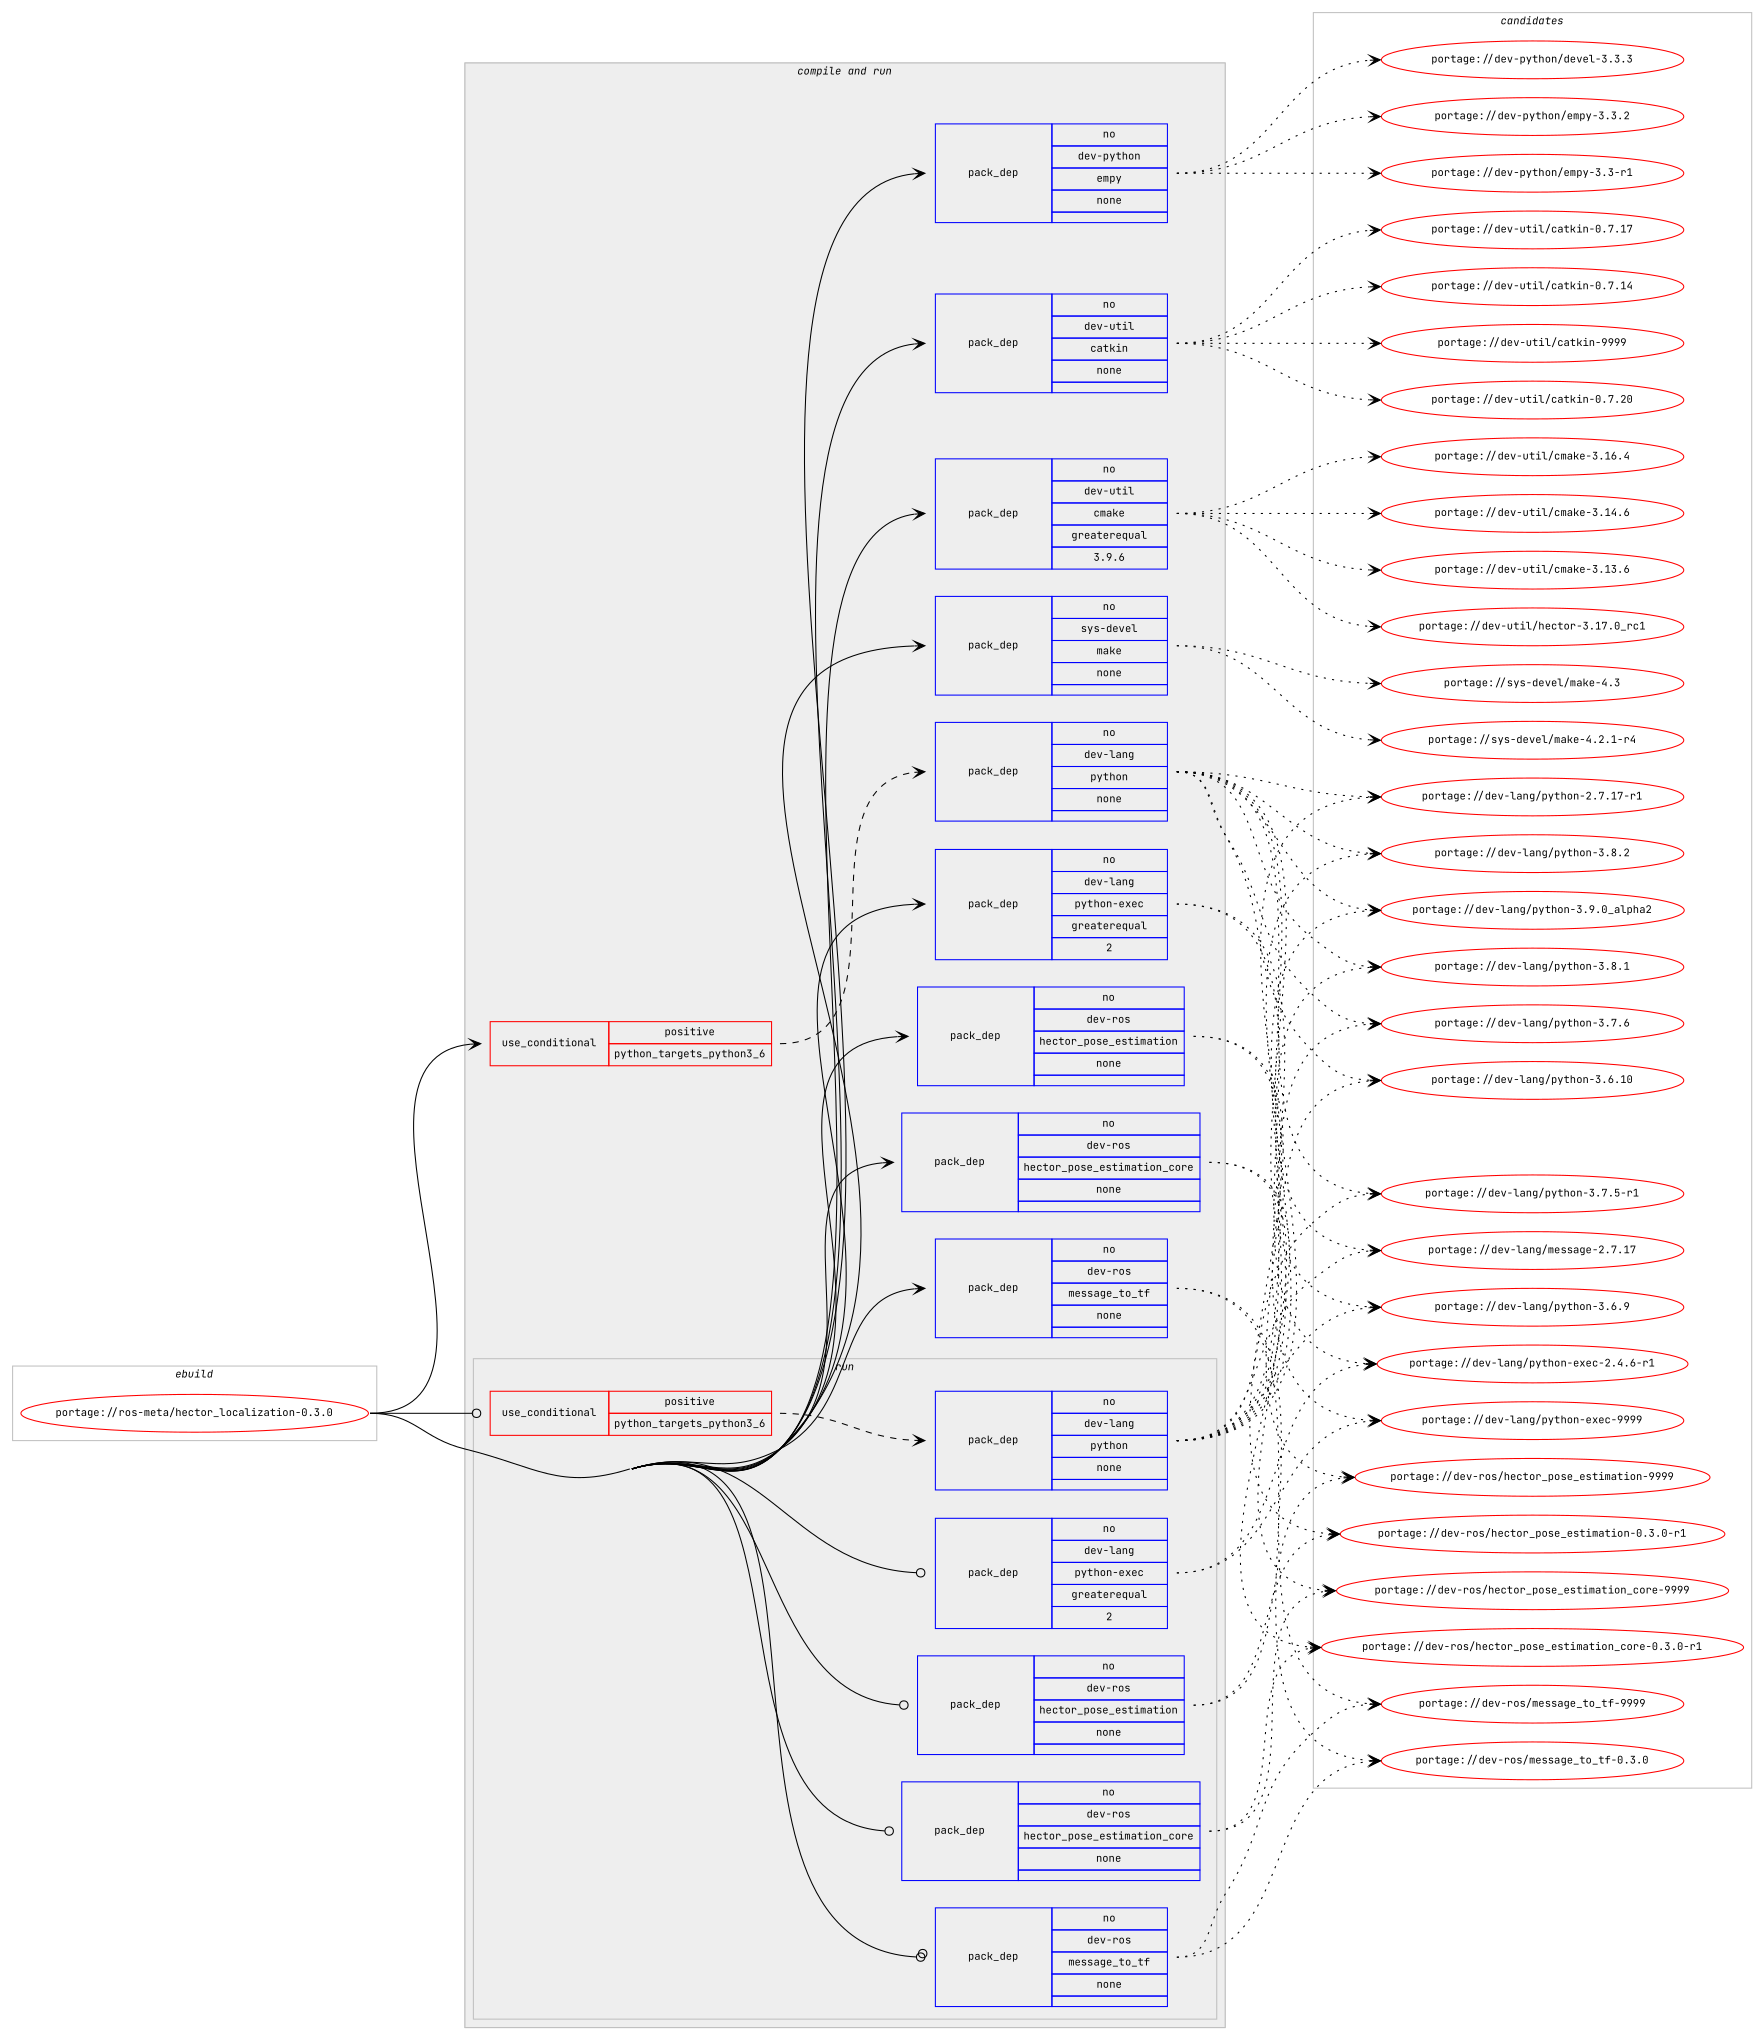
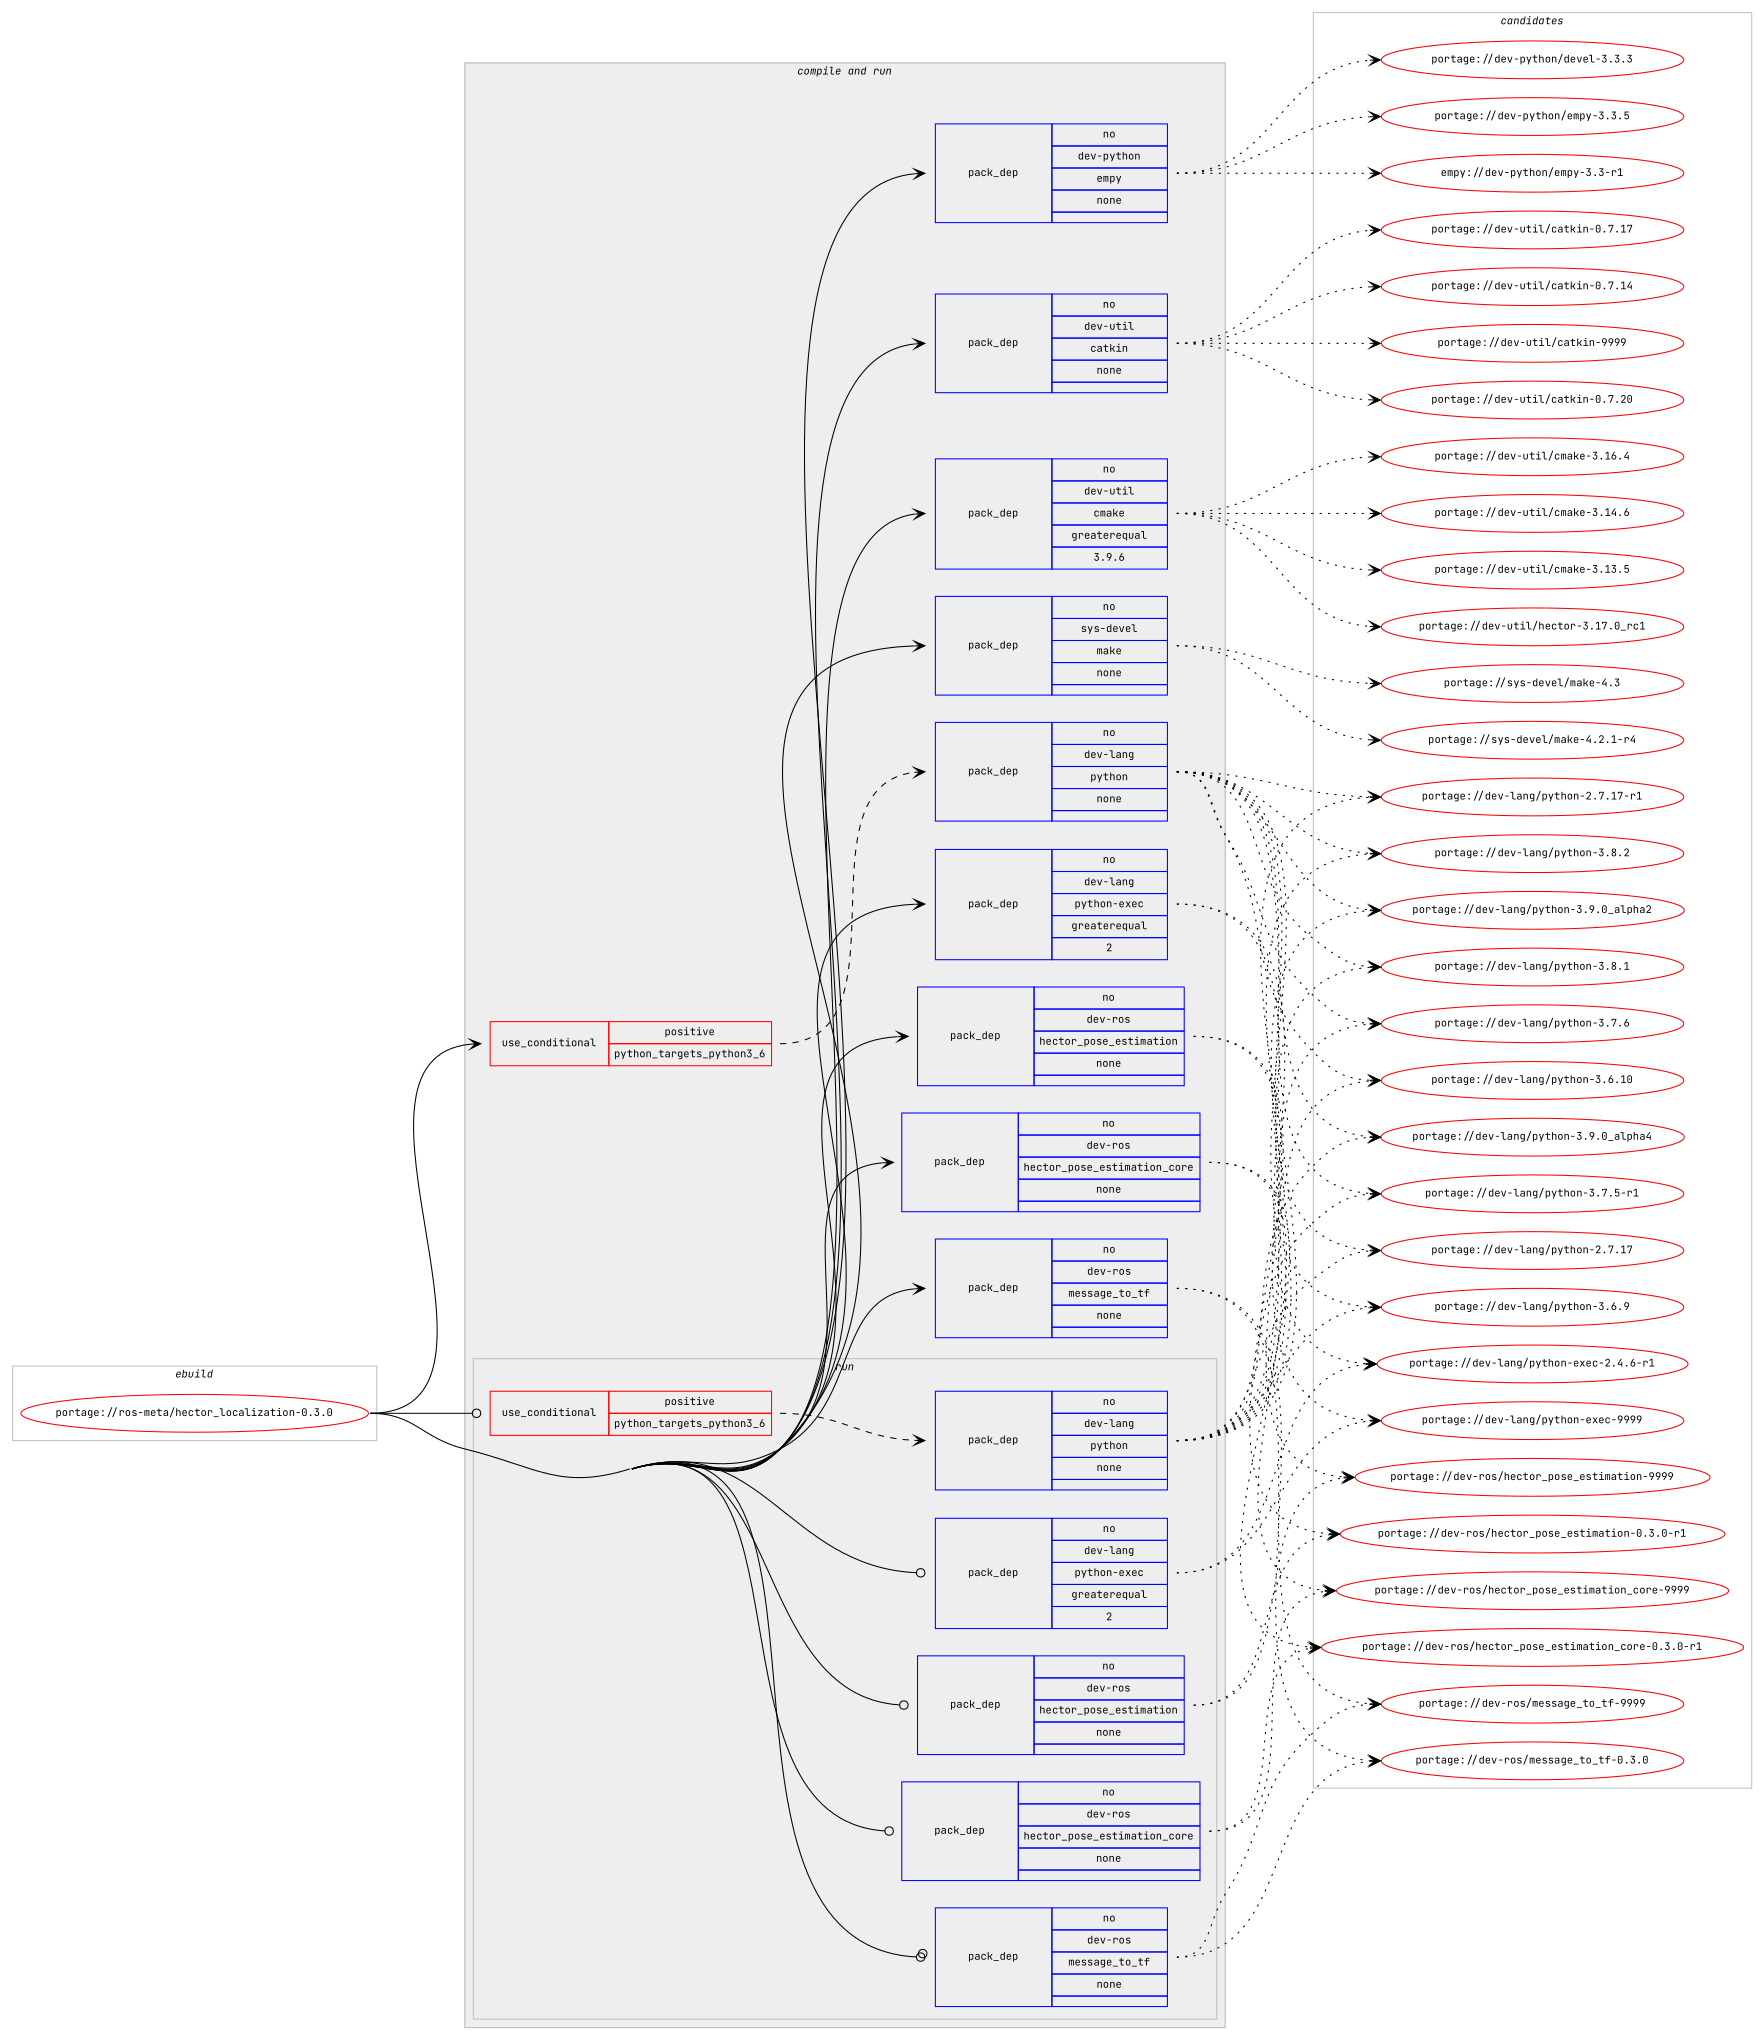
node "portage://dev-python/empy-3.3.2": label "portage://dev-python/empy-3.3.2" -> "portage://dev-python/empy-3.3.5"
node "portage://dev-python/empy-3.3-r1": label "portage://dev-python/empy-3.3-r1" -> "empy://dev-python/empy-3.3-r1"
node "portage://dev-util/cmake-3.13.6": label "portage://dev-util/cmake-3.13.6" -> "portage://dev-util/cmake-3.13.5"
node "portage://dev-lang/python-3.9.0_alpha4": added
node "portage://dev-lang/message-2.7.17": label "portage://dev-lang/message-2.7.17" -> "portage://dev-lang/python-2.7.17"
